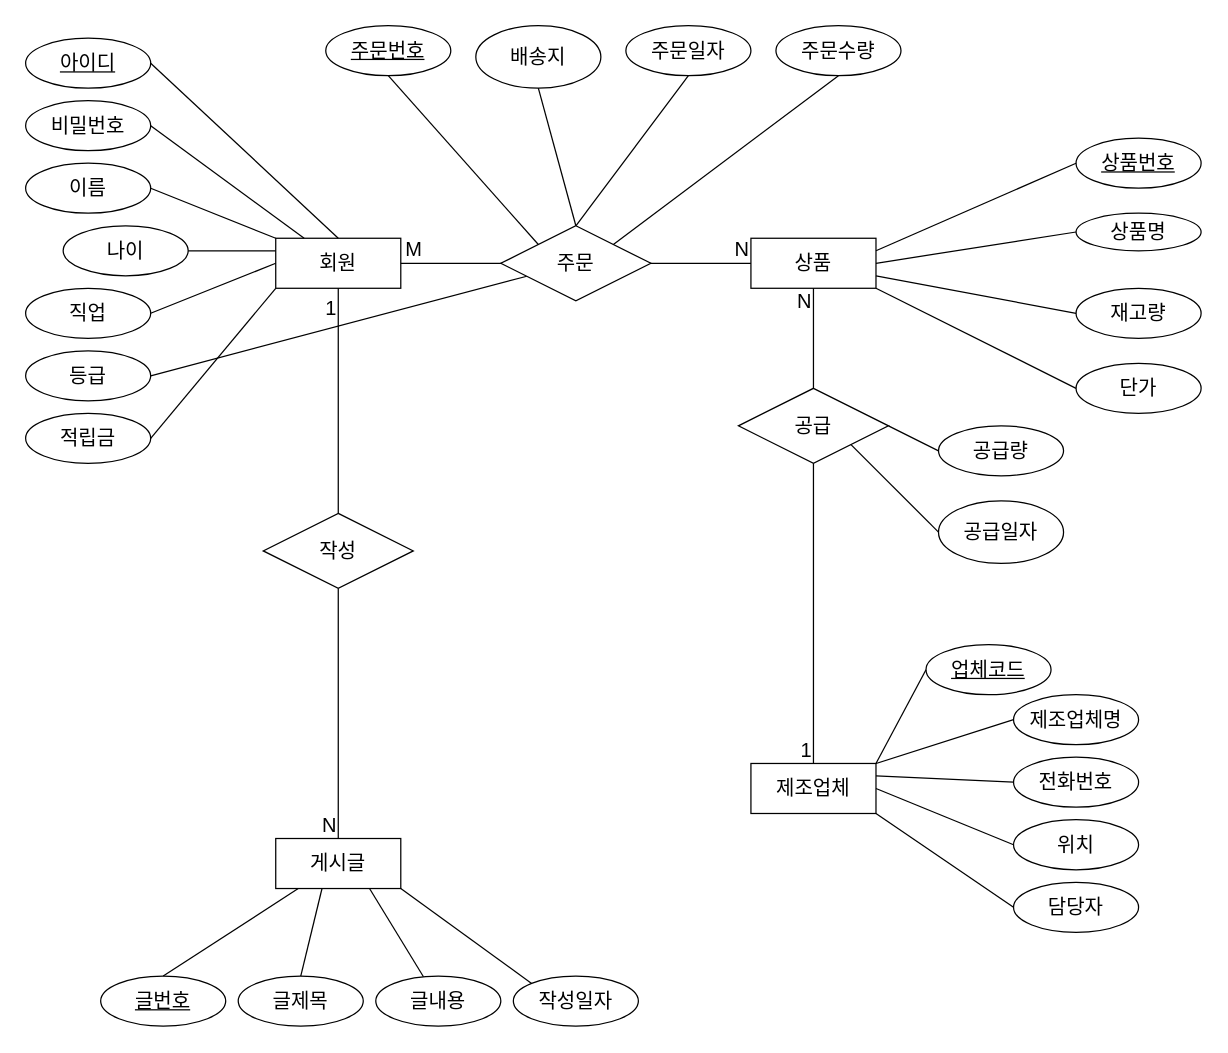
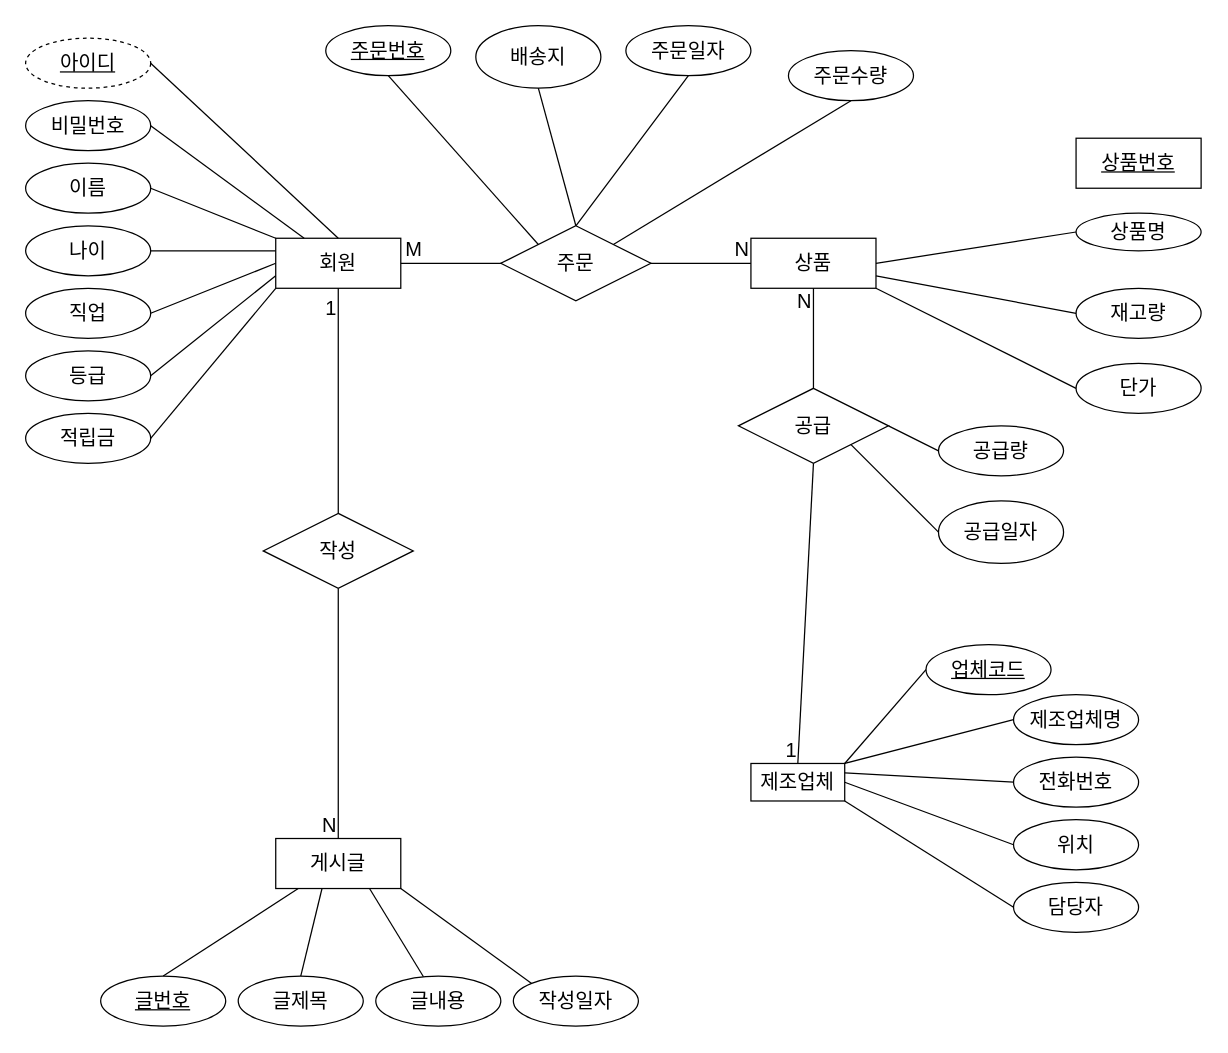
node "주문수량": moved (838, 51) -> (851, 76)
node "아이디": style solid -> dashed
node "상품번호": shape ellipse -> rectangle
edge "상품번호" -- "상품": removed
node "나이": moved (126, 251) -> (88, 251)
edge "주문" -- "등급": now "회원" -- "등급"
node "제조업체": size 125x50 -> 94x38
